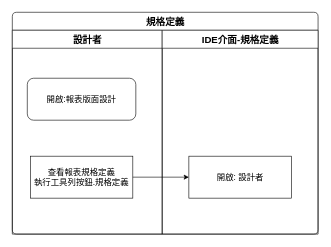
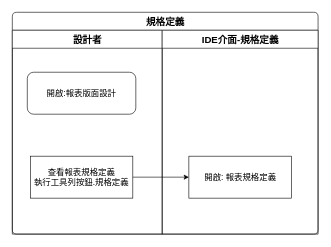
node "開啟:報表版面設計": moved (82, 99) -> (82, 93)
node "開啟: 設計者": label "開啟: 設計者" -> "開啟: 報表規格定義"
